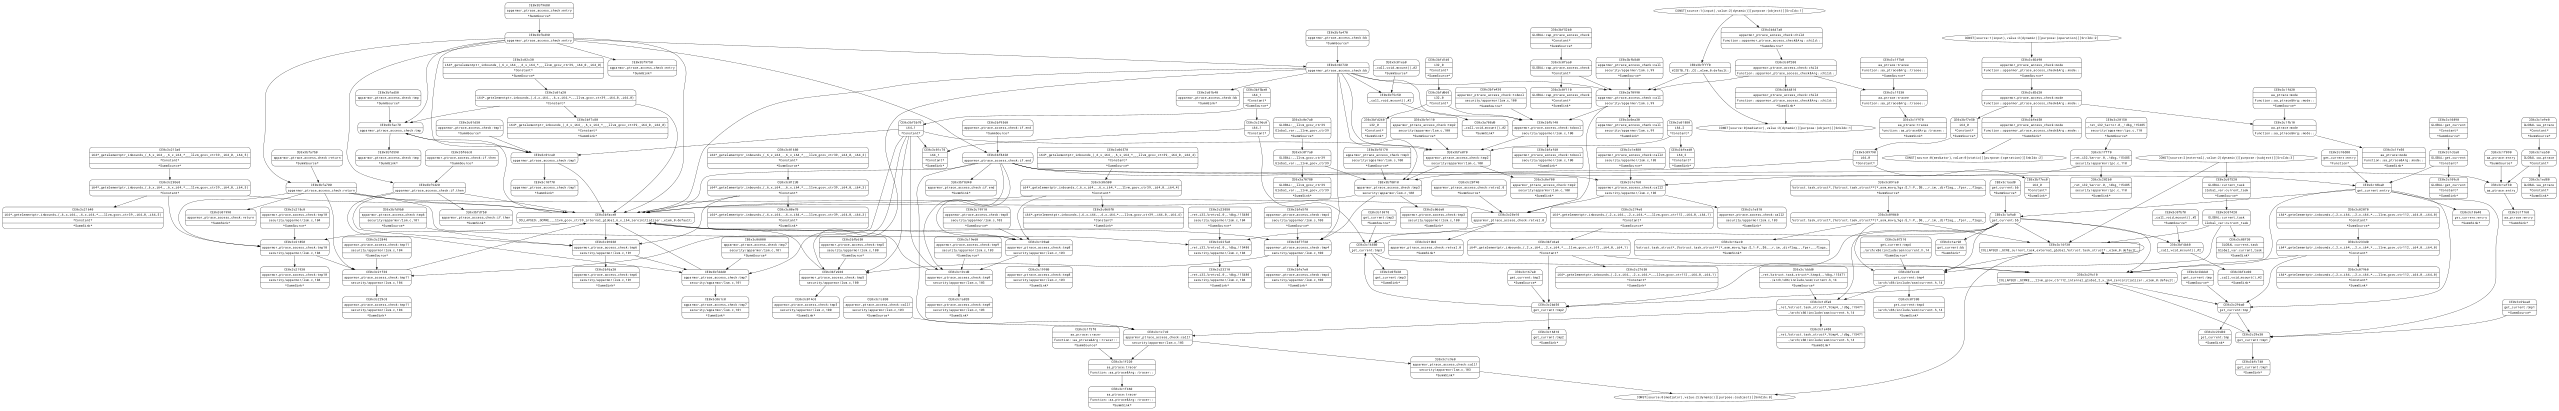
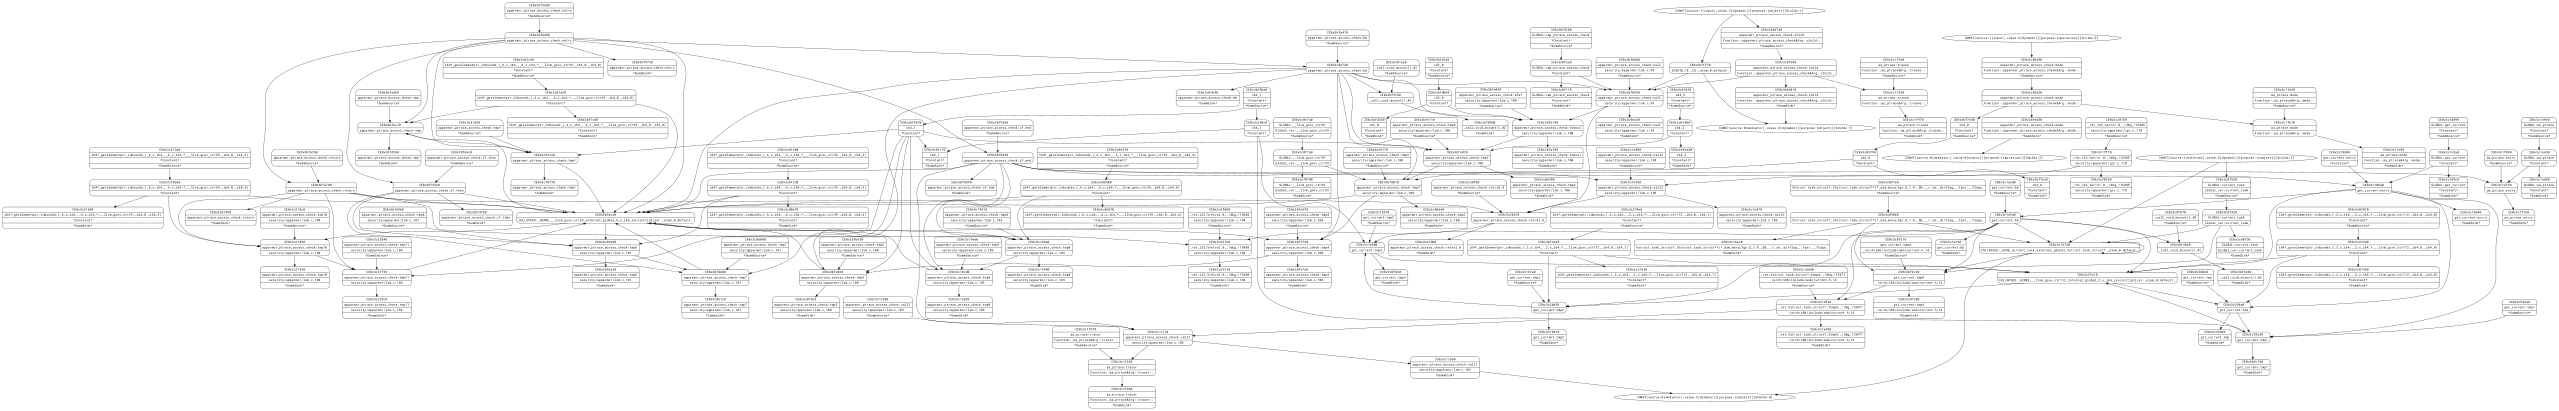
node "CE0x3bfe430": text "apparmor_ptrace_access_check:tobool" -> "apparmor_ptrace_access_check:bfaf"
node "CE0x3c018f0": added
edge "CE0x3c29dc0" -> "CE0x3c29e30": added
